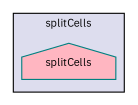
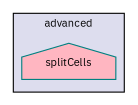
cluster "splitCells": label "splitCells" -> "advanced"
